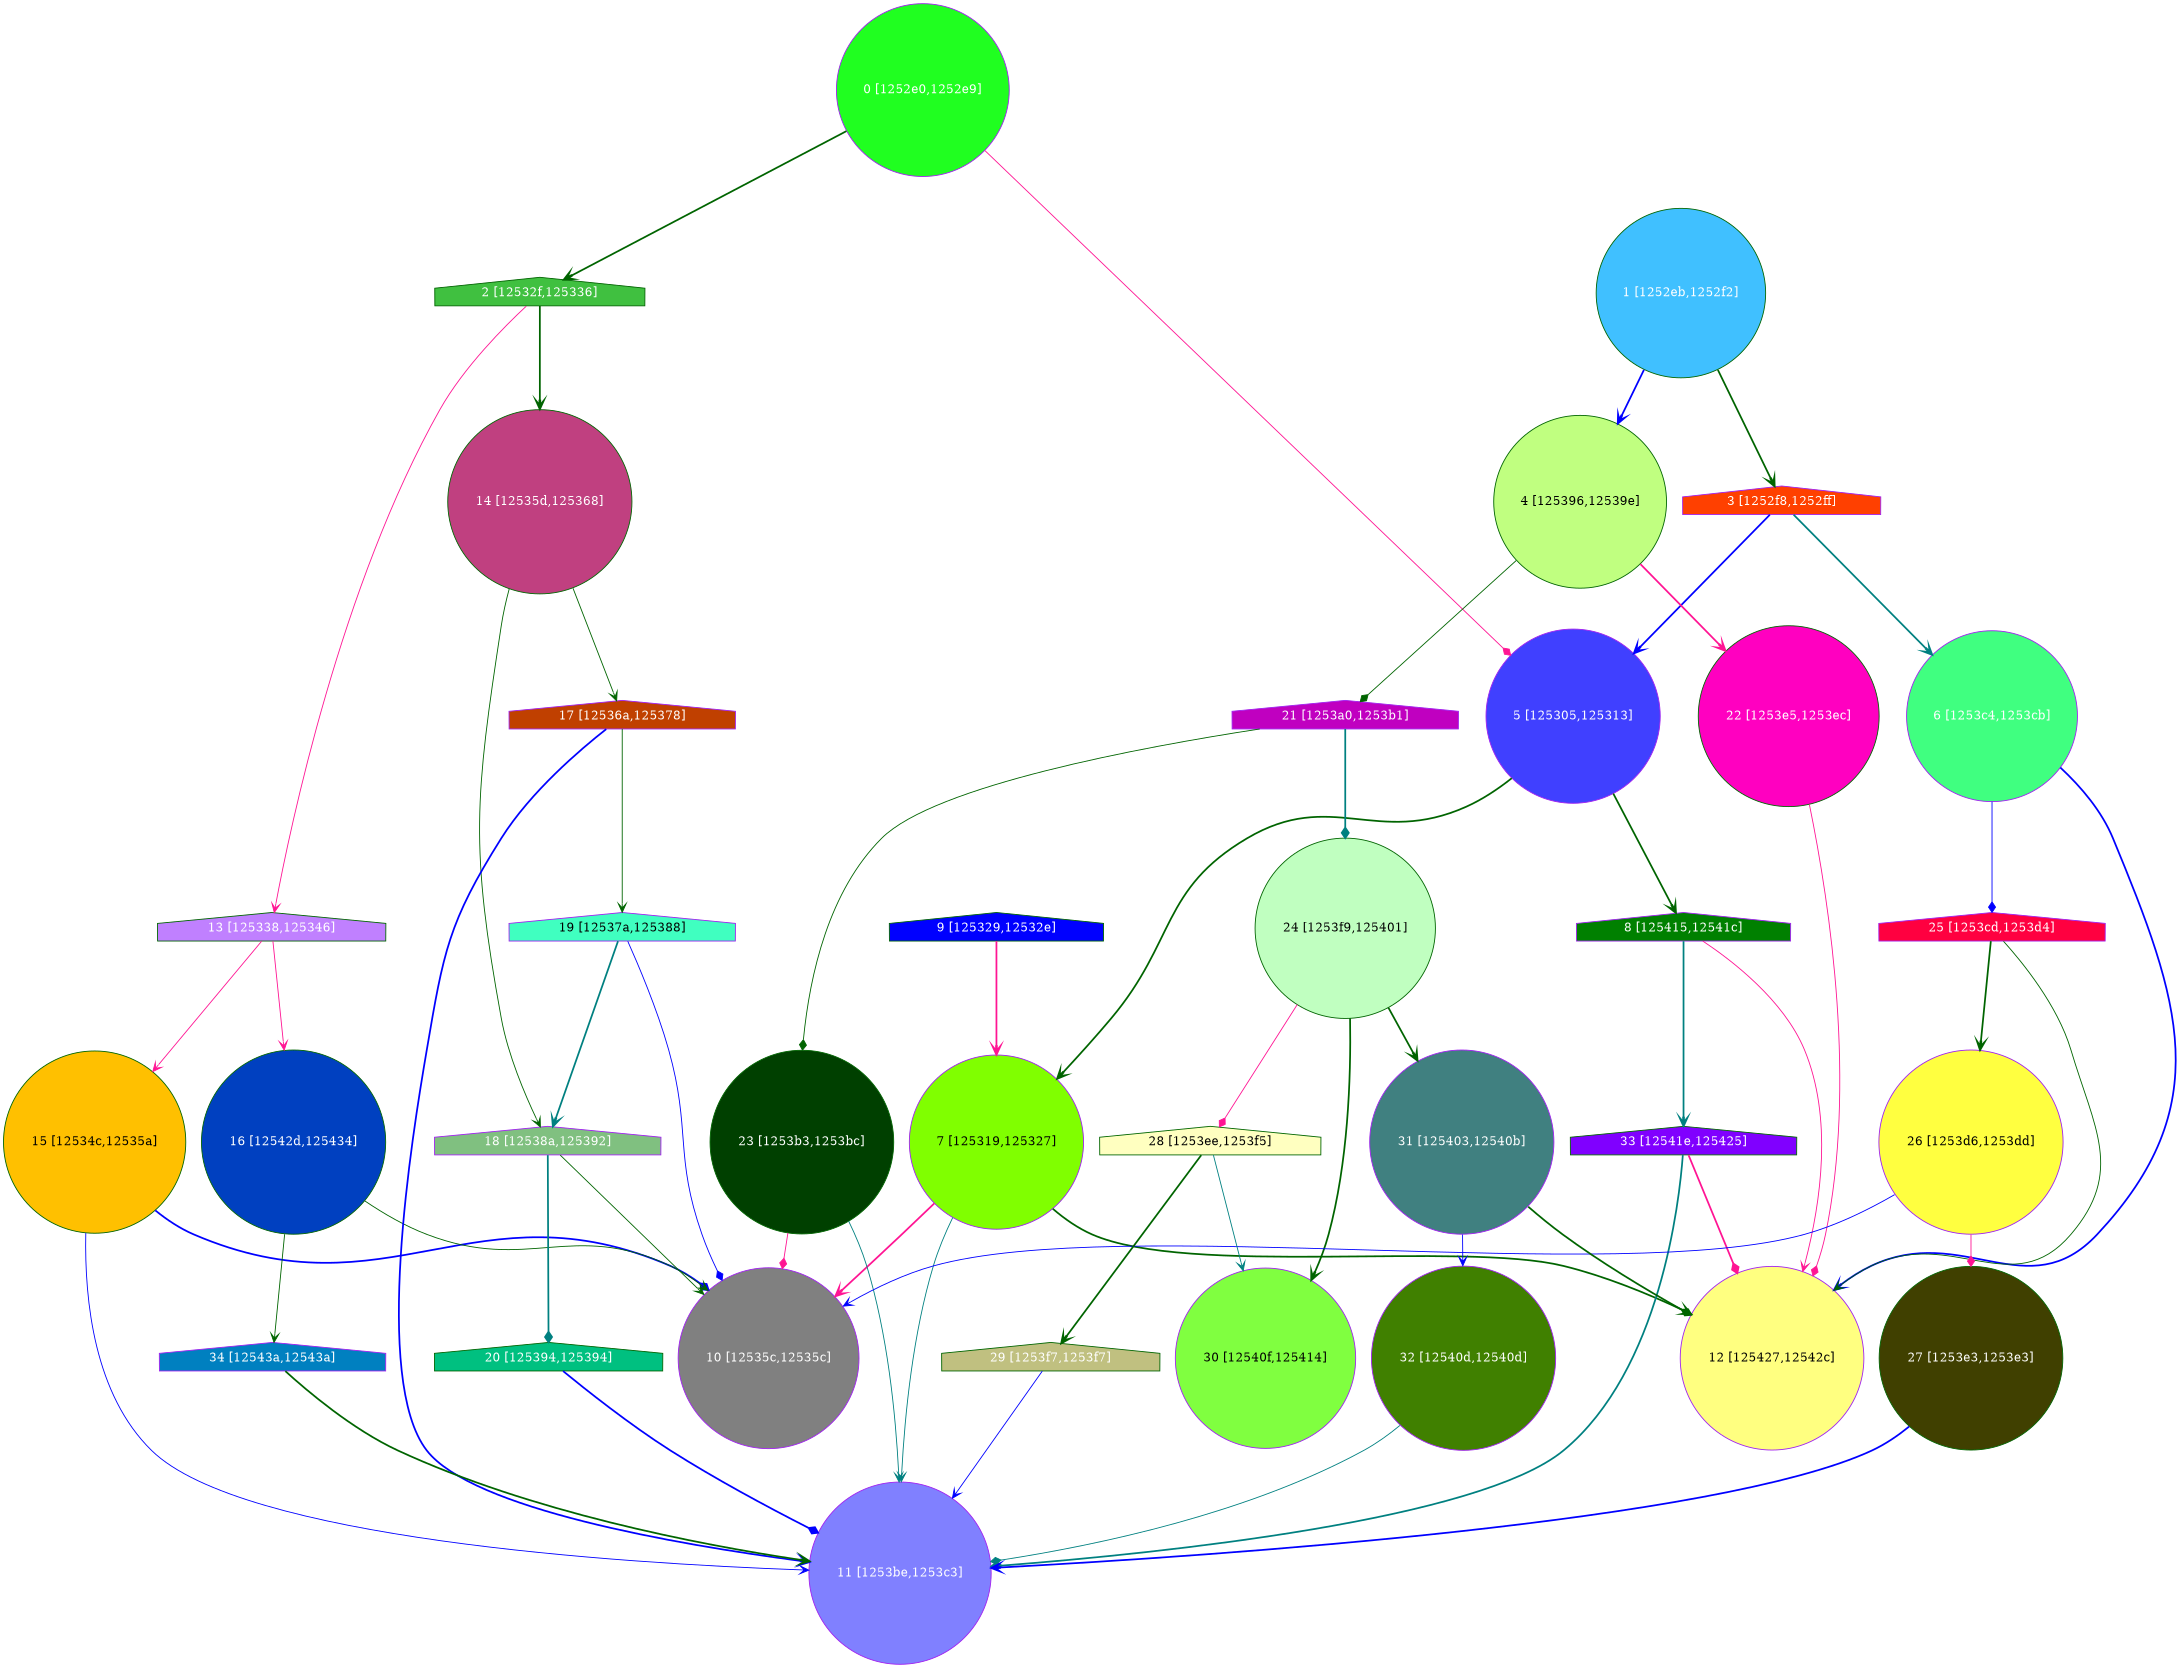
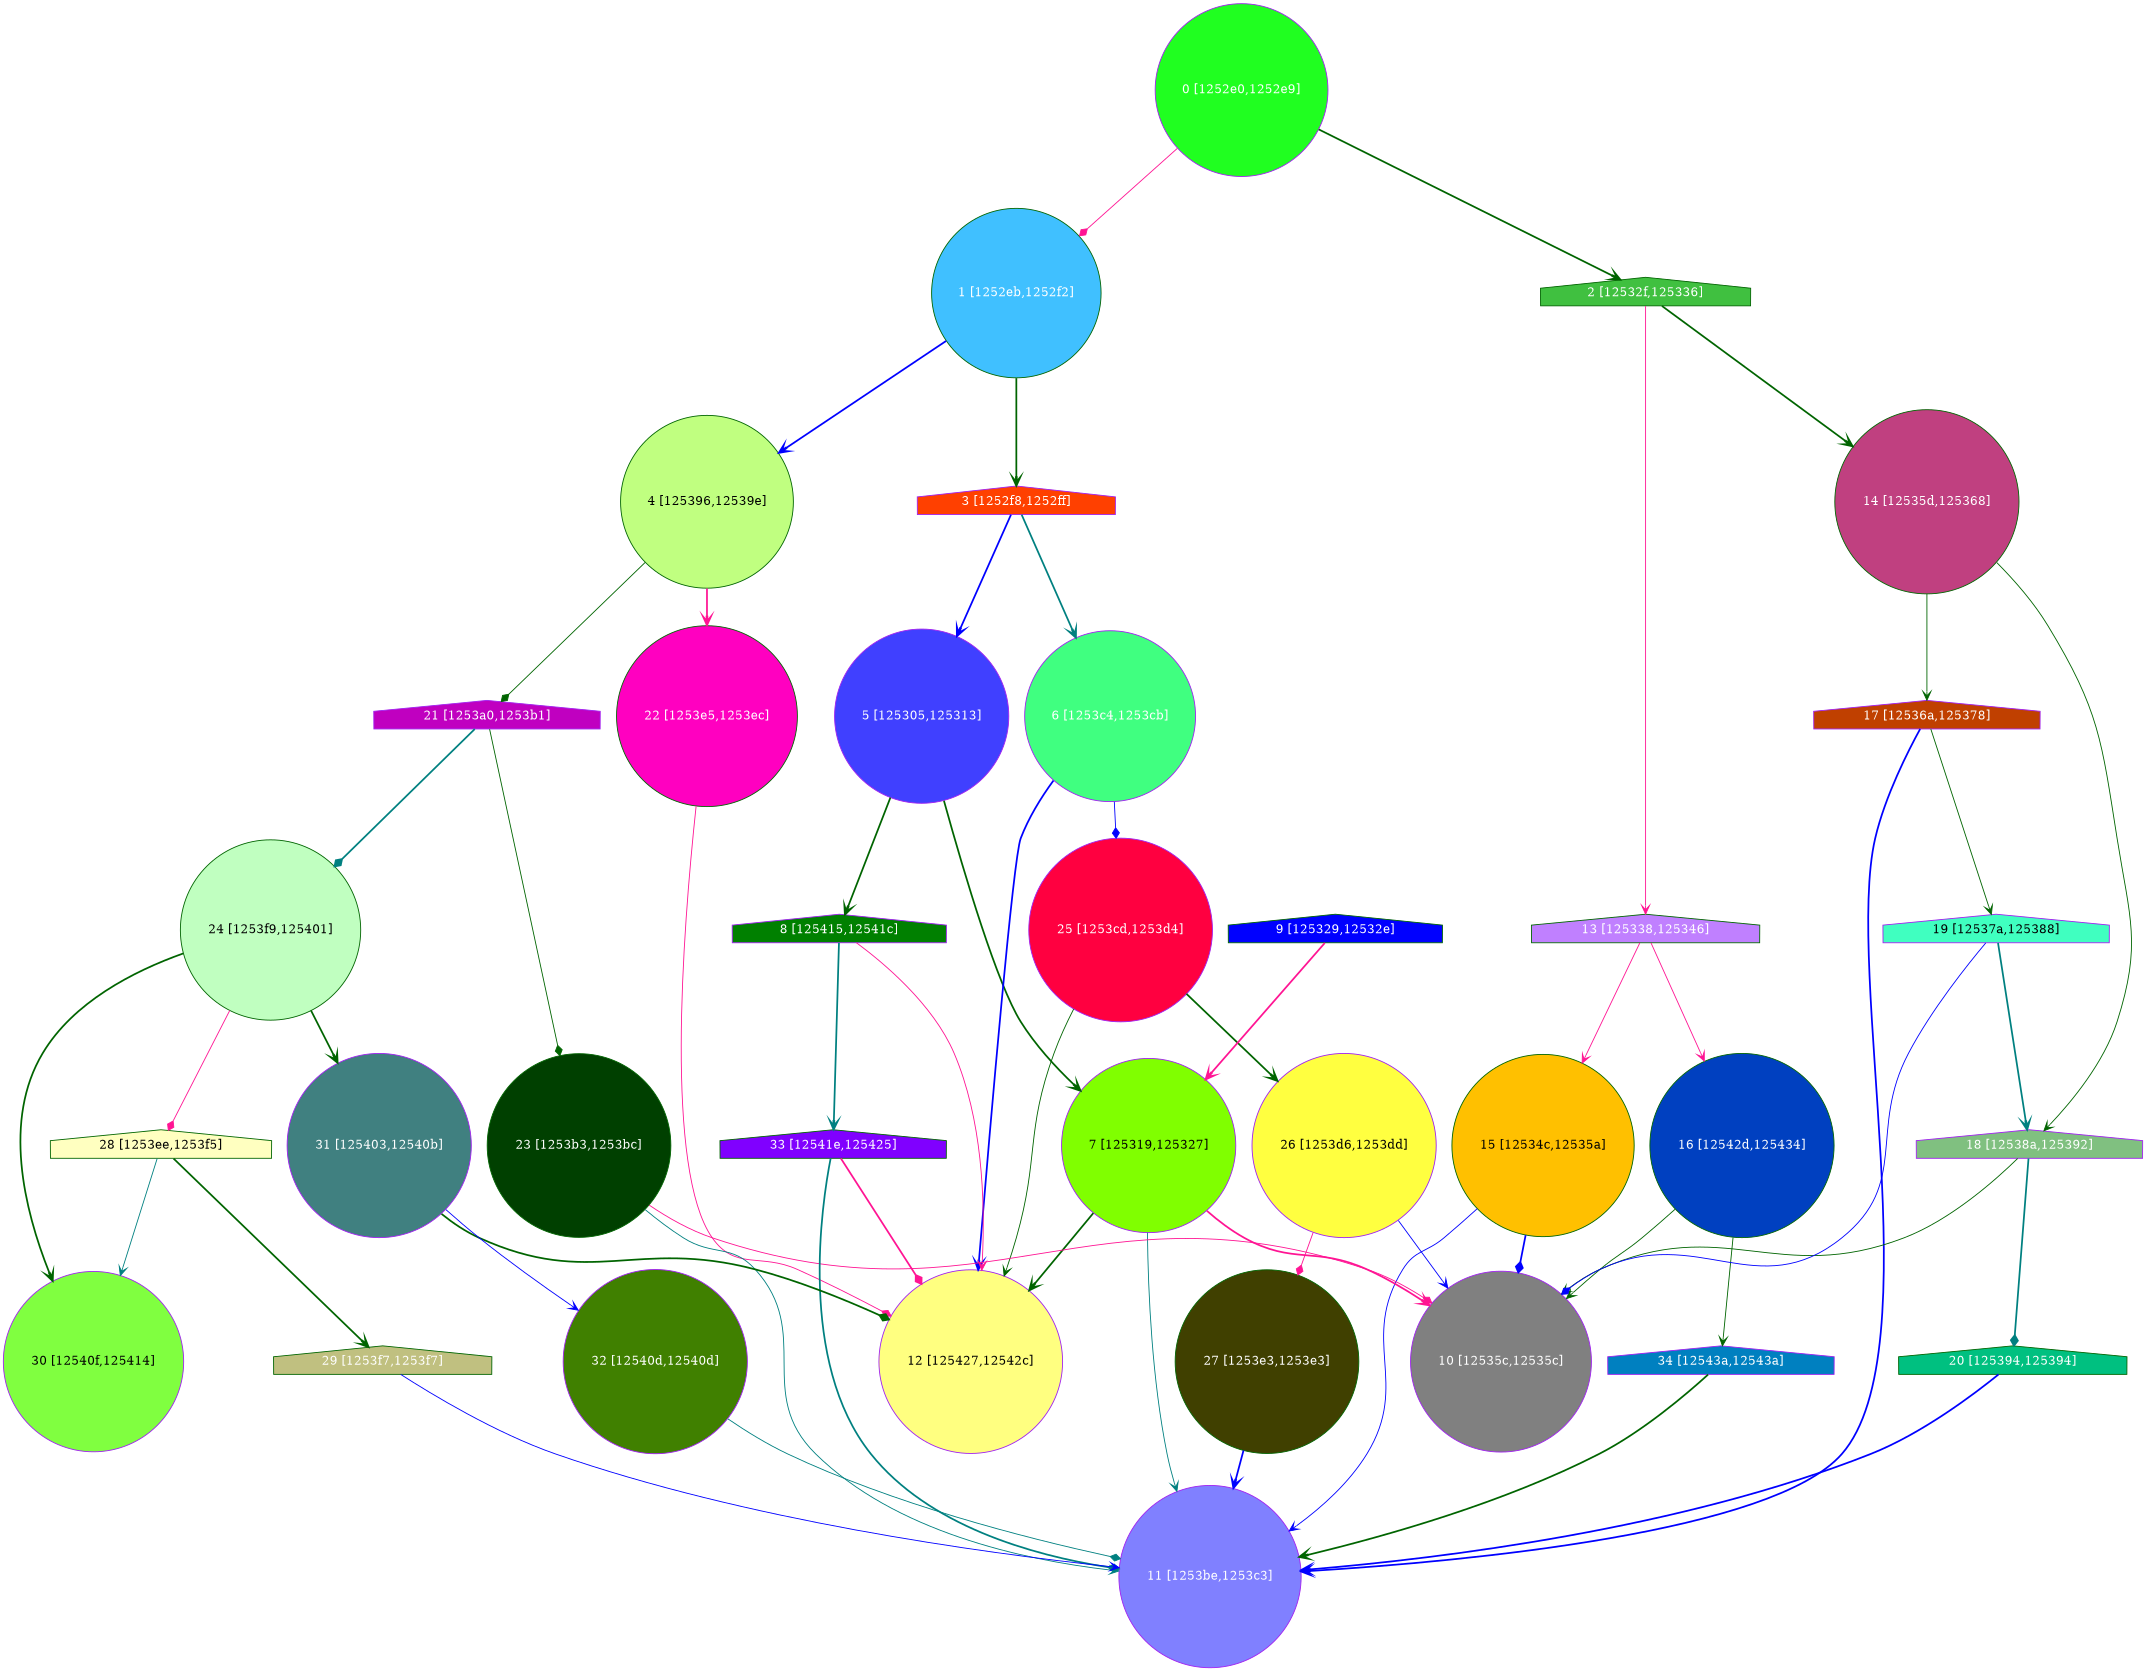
edge "0 [1252e0,1252e9]" -> "5 [125305,125313]": now "0 [1252e0,1252e9]" -> "1 [1252eb,1252f2]"
node "25 [1253cd,1253d4]": shape house -> circle
edge "20 [125394,125394]" -> "11 [1253be,1253c3]": arrowhead diamond -> vee
